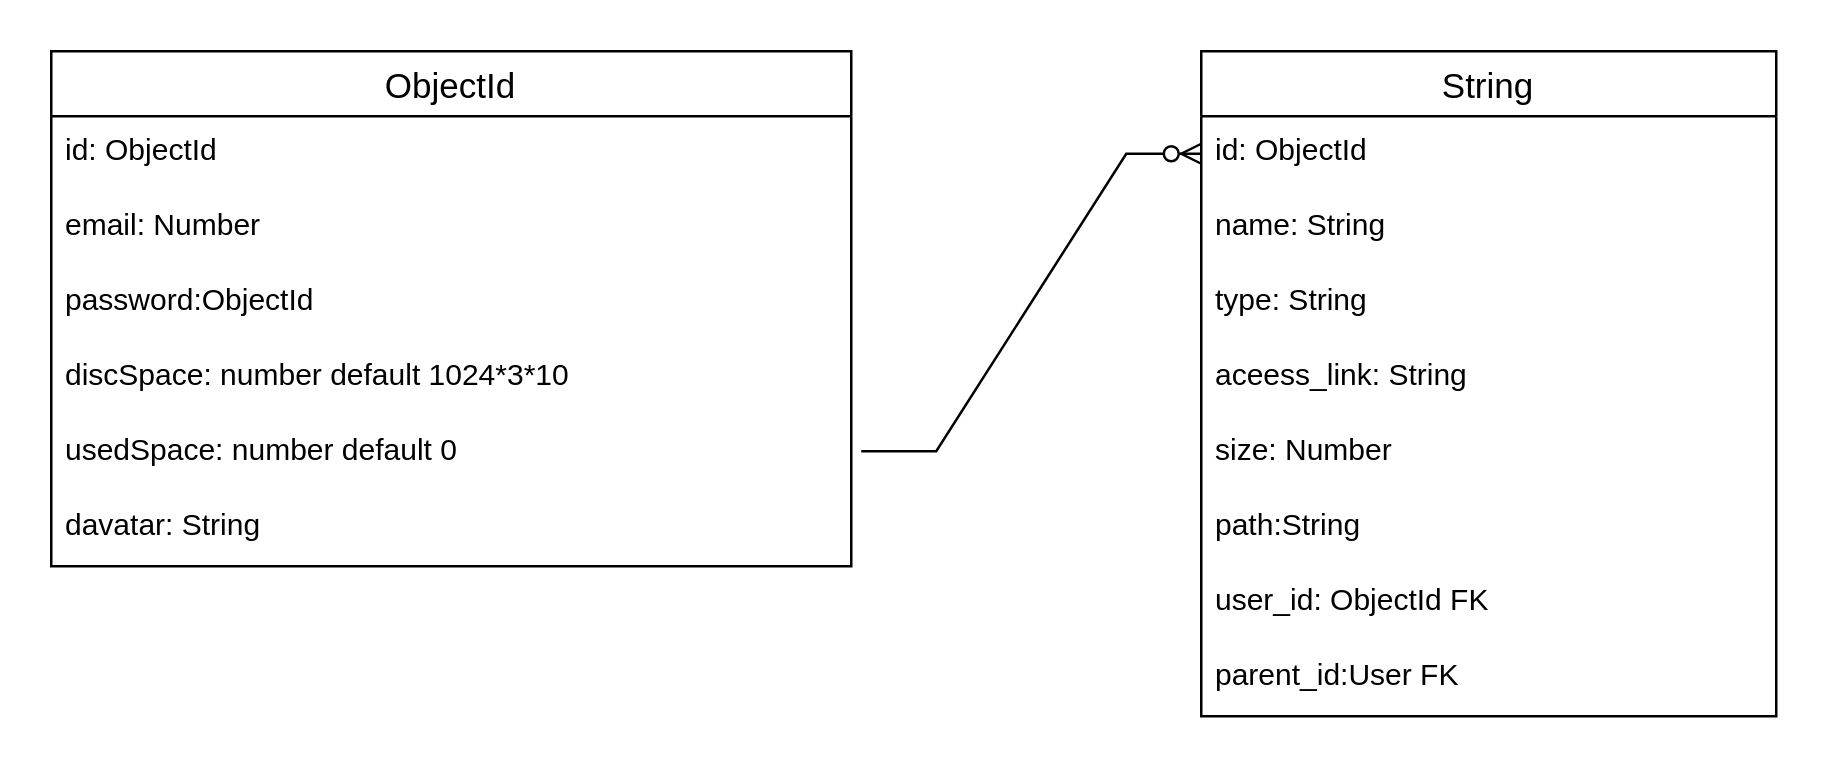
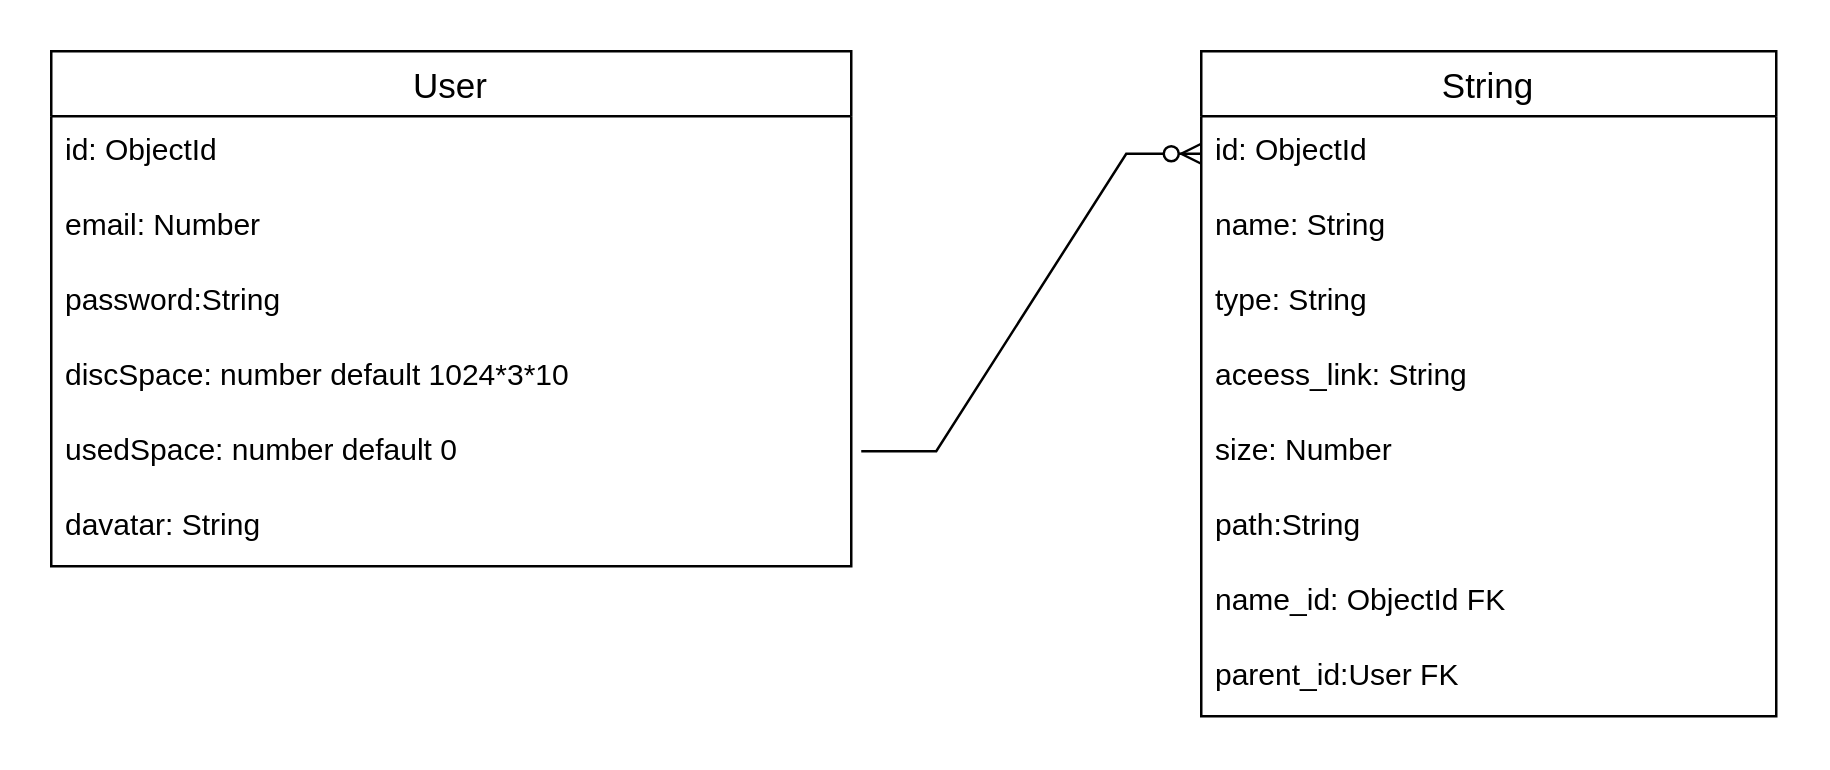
node "ObjectId": label "ObjectId" -> "User"
node "password:ObjectId": label "password:ObjectId" -> "password:String"
node "user_id: ObjectId FK": label "user_id: ObjectId FK" -> "name_id: ObjectId FK"
